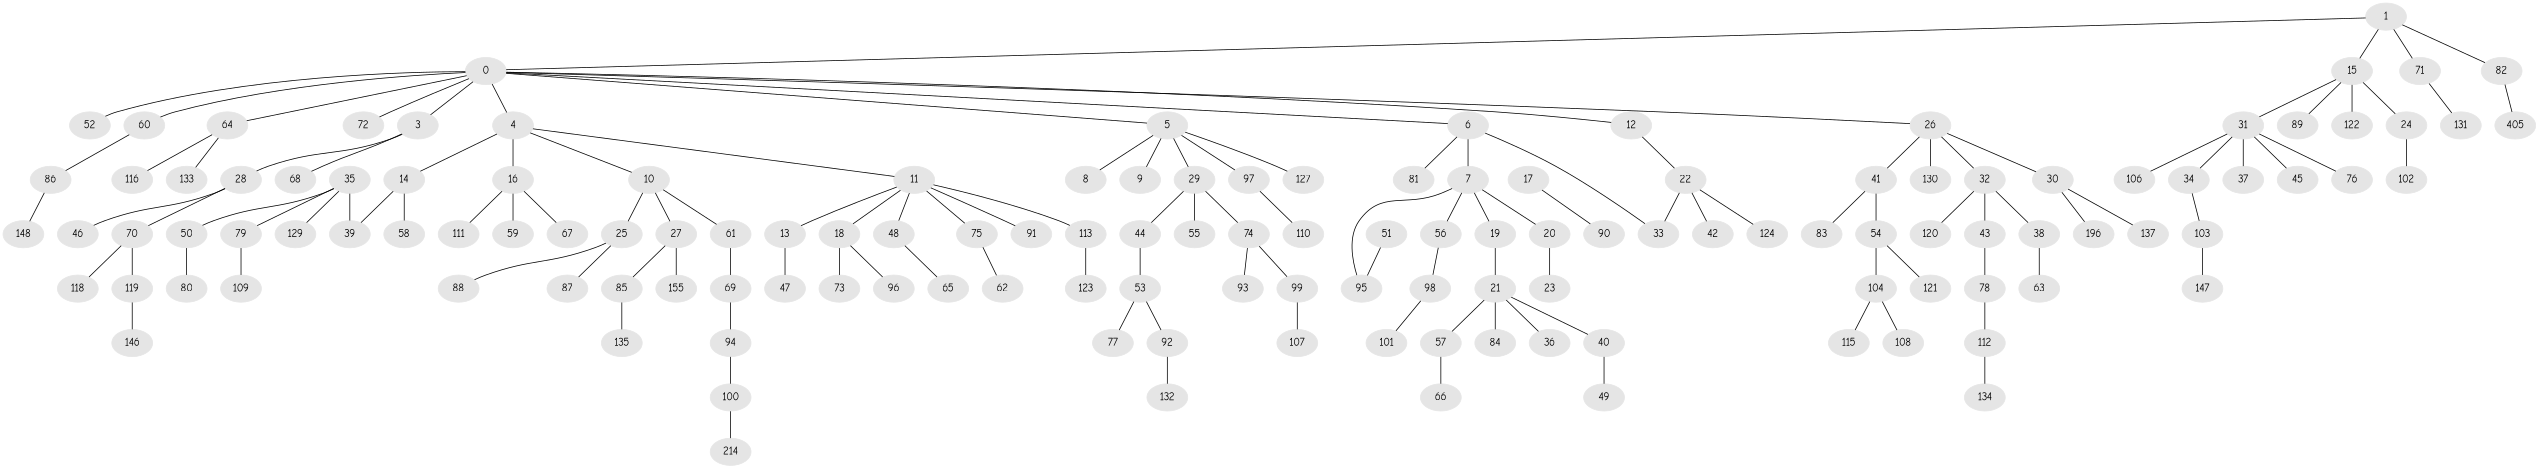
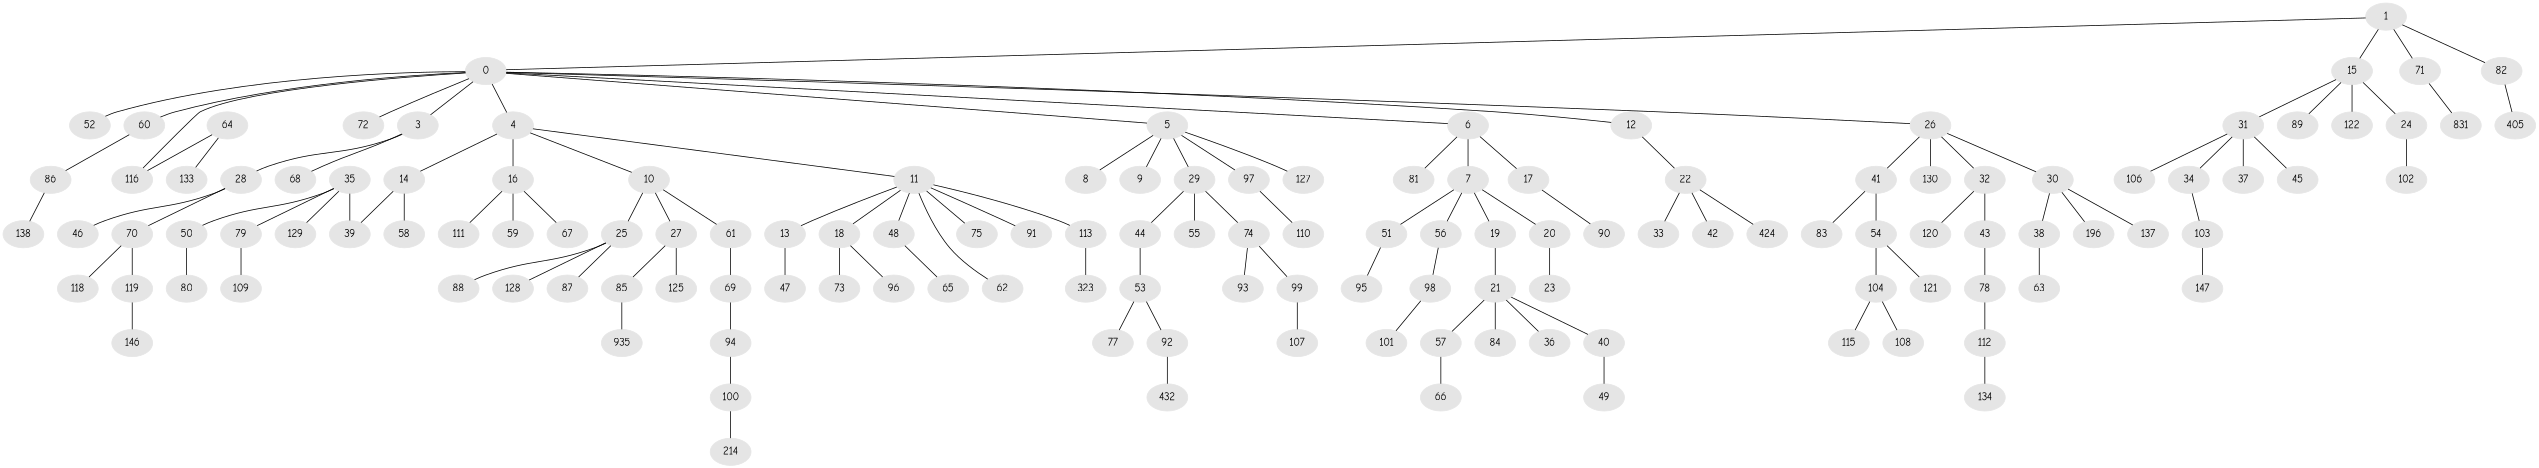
edge "0" -- "64": now "0" -- "116"
node "131": label "131" -> "831"
edge "6" -- "33": now "6" -- "17"
node "76": removed
edge "7" -- "95": now "7" -- "51"
edge "32" -- "38": now "30" -- "38"
node "148": label "148" -> "138"
node "124": label "124" -> "424"
edge "75" -- "62": now "11" -- "62"
node "128": added
node "155": label "155" -> "125"
node "123": label "123" -> "323"
node "135": label "135" -> "935"
node "132": label "132" -> "432"
